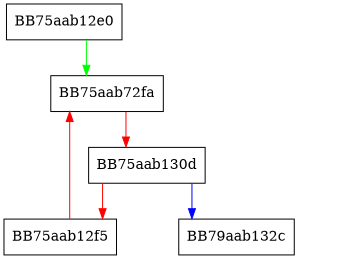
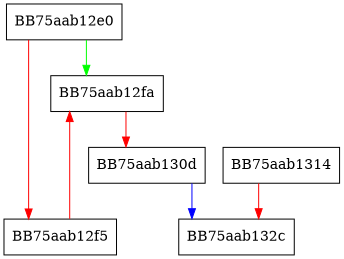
node "BB75aab72fa": label "BB75aab72fa" -> "BB75aab12fa"
node "BB75aab1314": added
edge "BB75aab130d" -> "BB75aab12f5": now "BB75aab12e0" -> "BB75aab12f5"
node "BB79aab132c": label "BB79aab132c" -> "BB75aab132c"
